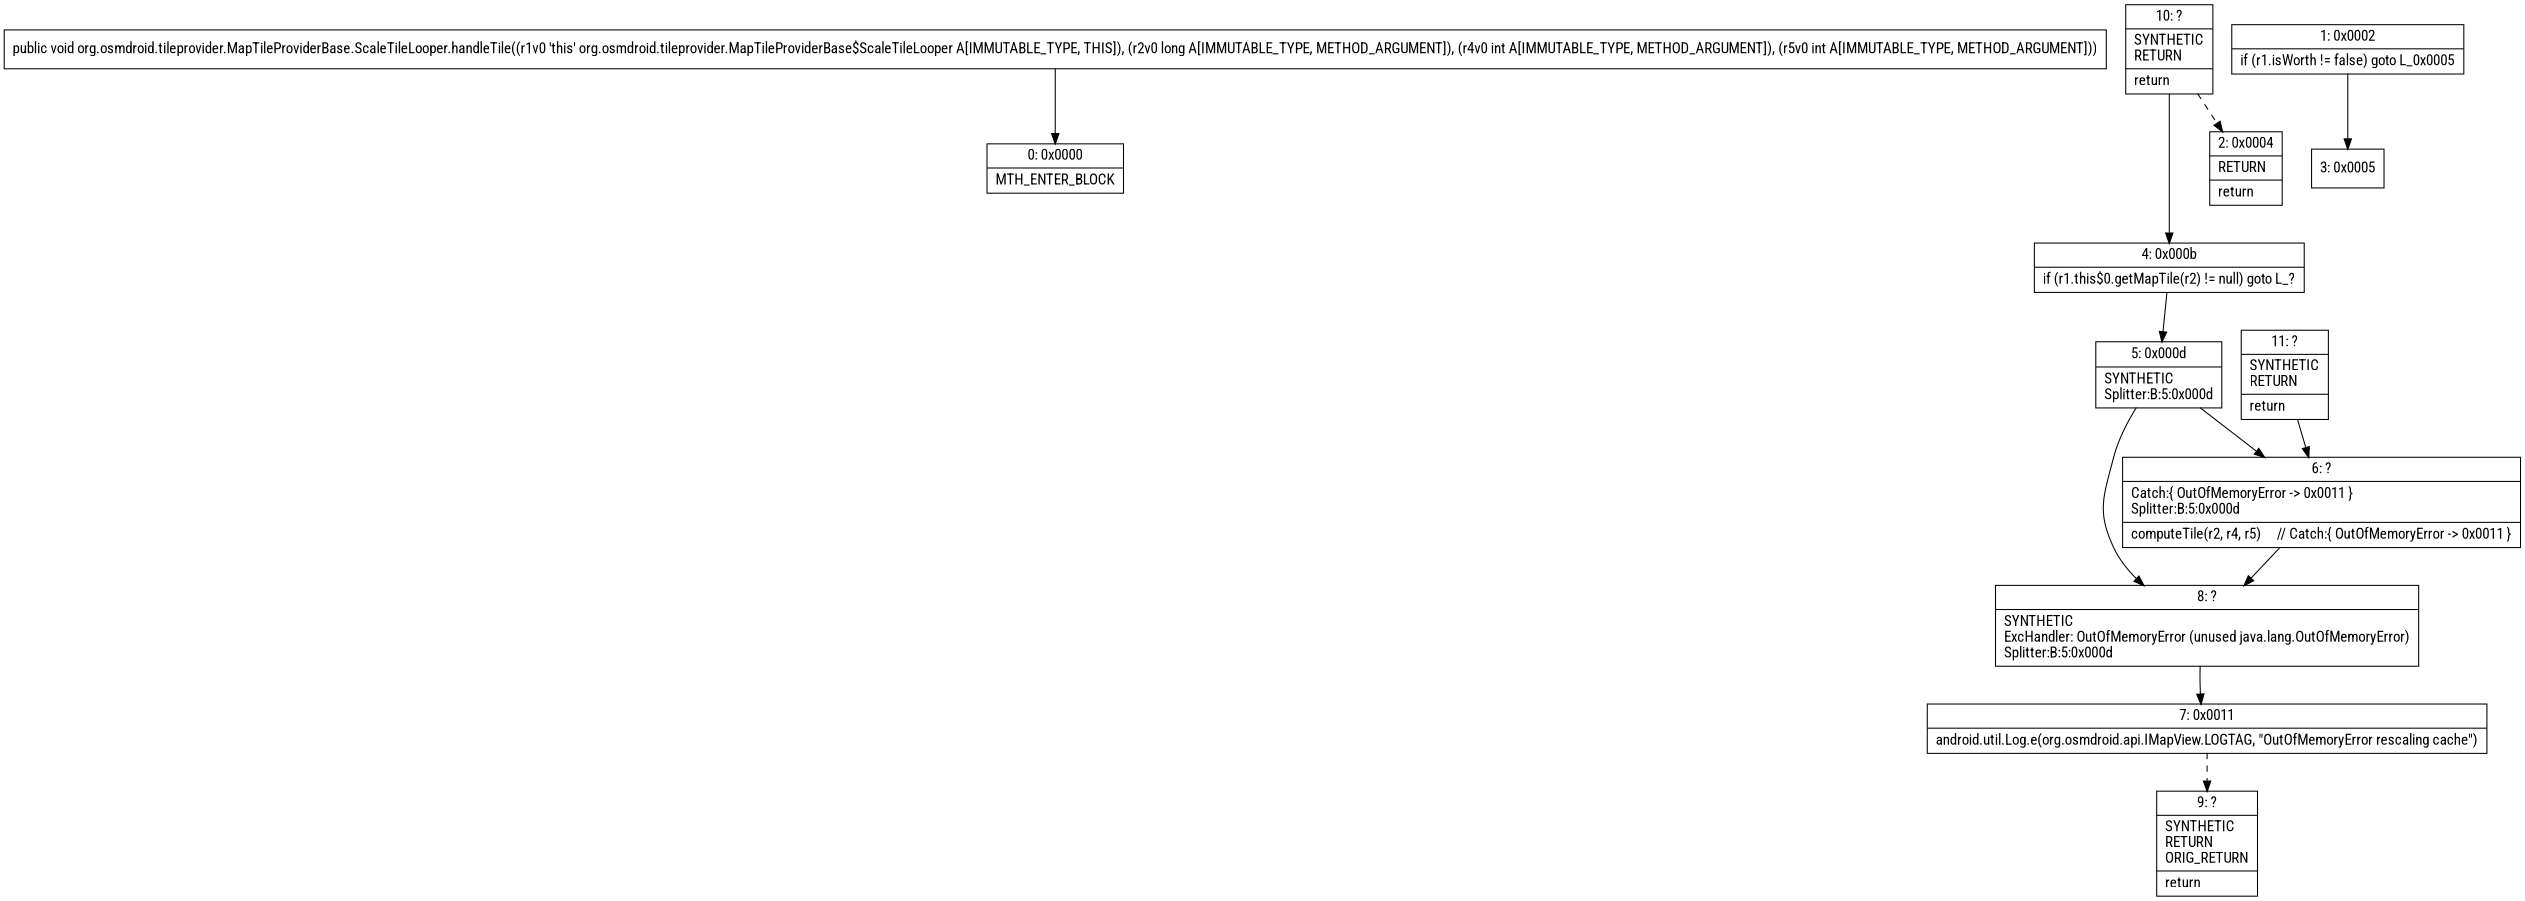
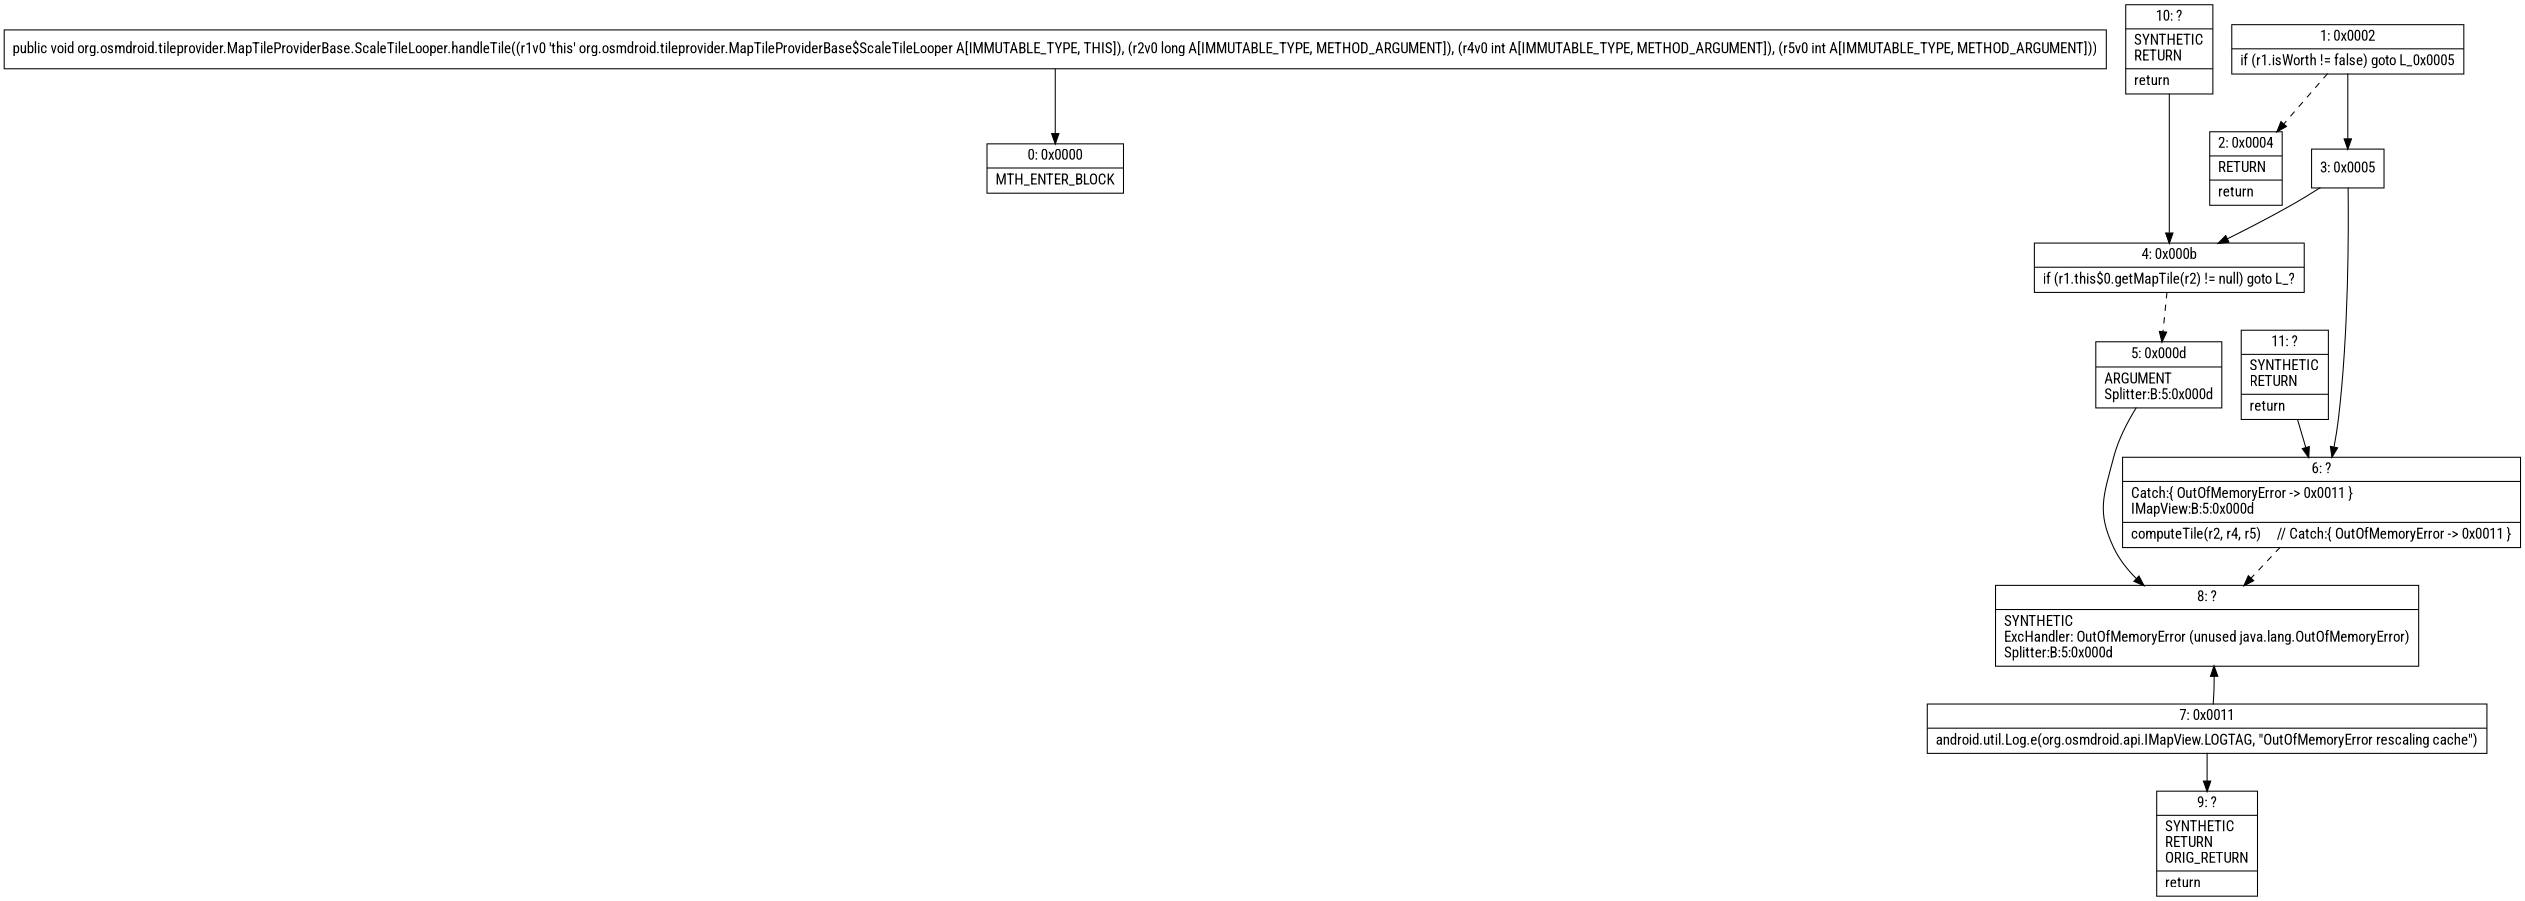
edge "10: ?" -> "2: 0x0004": now "1: 0x0002" -> "2: 0x0004"
edge "3: 0x0005" -> "4: 0x000b": added
edge "4: 0x000b" -> "5: 0x000d": style solid -> dashed
node "5: 0x000d": text "SYNTHETIC" -> "ARGUMENT"
edge "5: 0x000d" -> "6: ?": now "3: 0x0005" -> "6: ?"
node "6: ?": text "Splitter:B:5:0x000d" -> "IMapView:B:5:0x000d"
edge "6: ?" -> "8: ?": style solid -> dashed
edge "8: ?" -> "7: 0x0011": reversed
edge "7: 0x0011" -> "9: ?": style dashed -> solid
